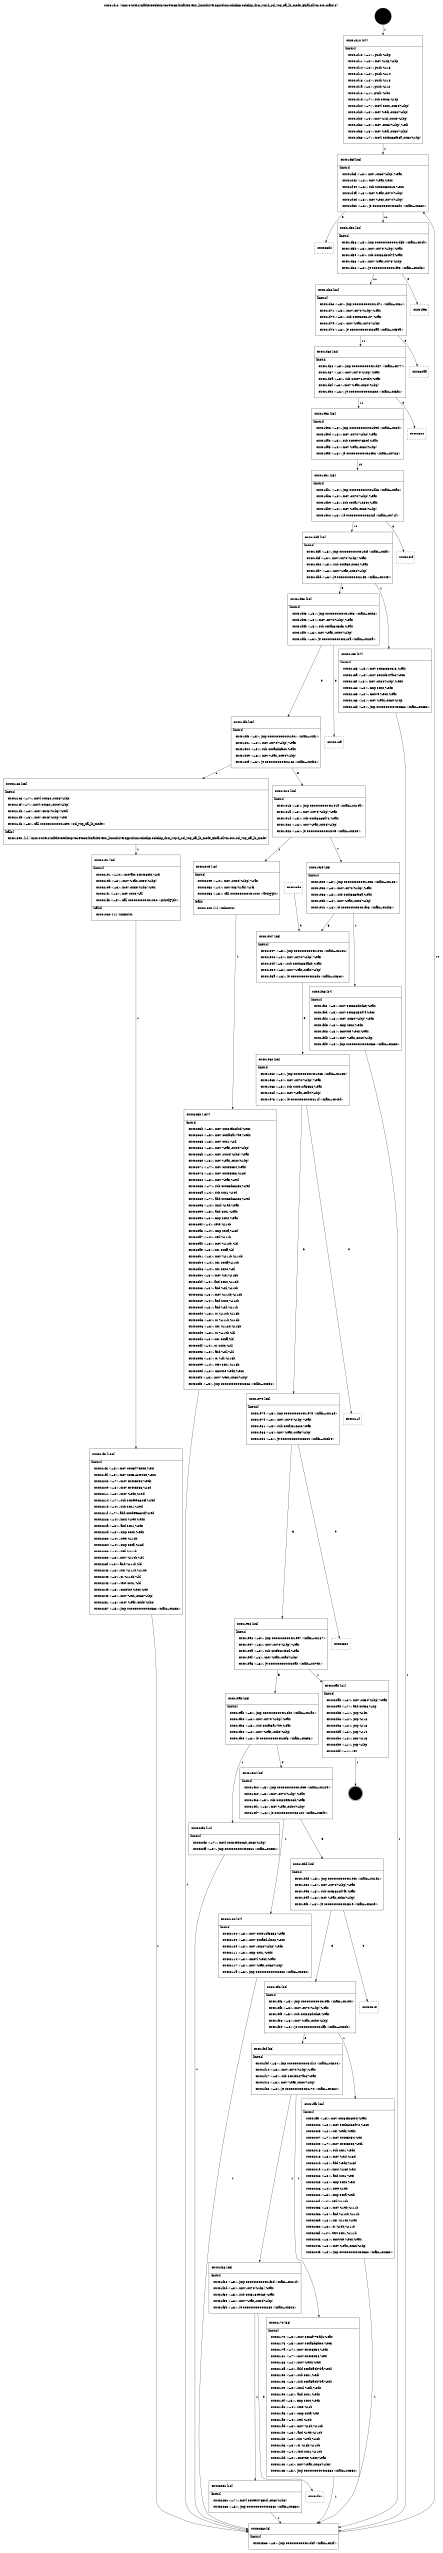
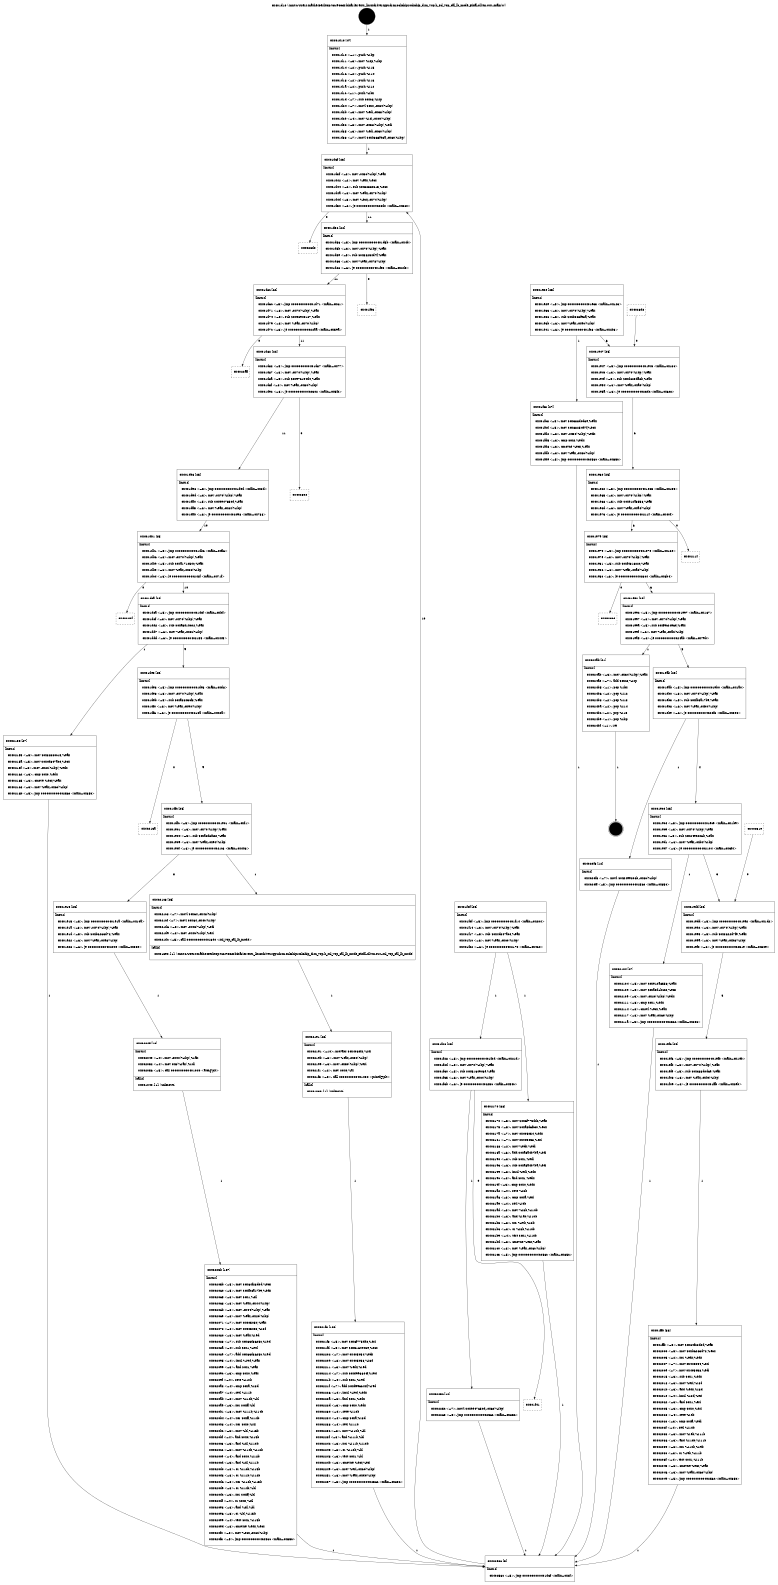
edge "0x401e15 [25]" -> "0x401e2e [25]": removed, label "7"
edge "0x401edd [25]" -> "0x40251e": reversed
edge "0x401ef6 [25]" -> "0x401f0f [25]": removed, label "2"
